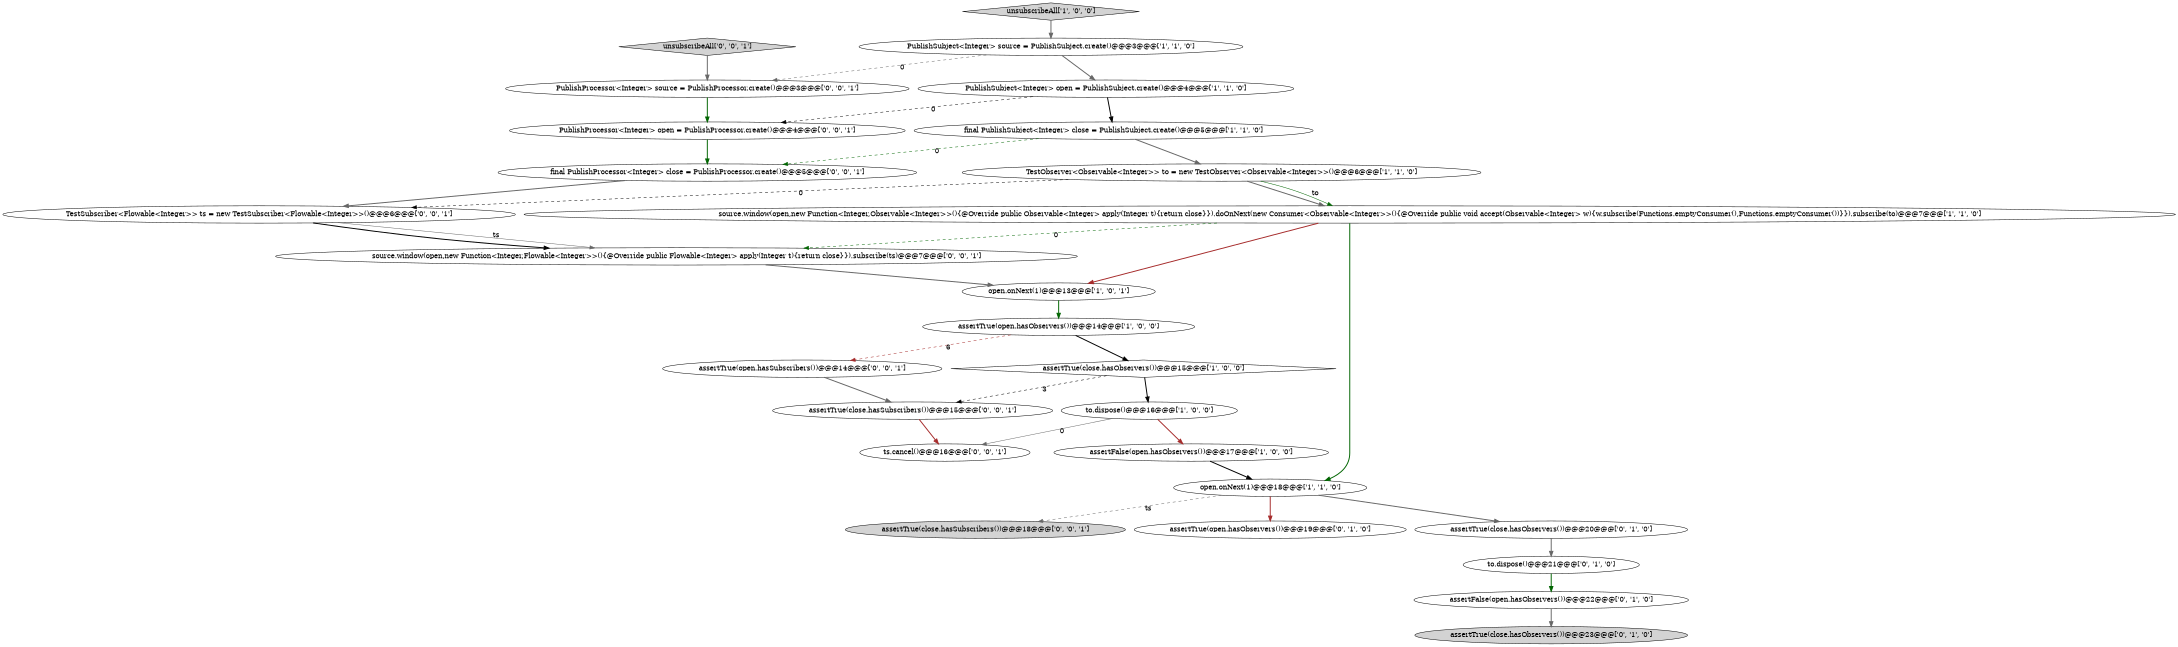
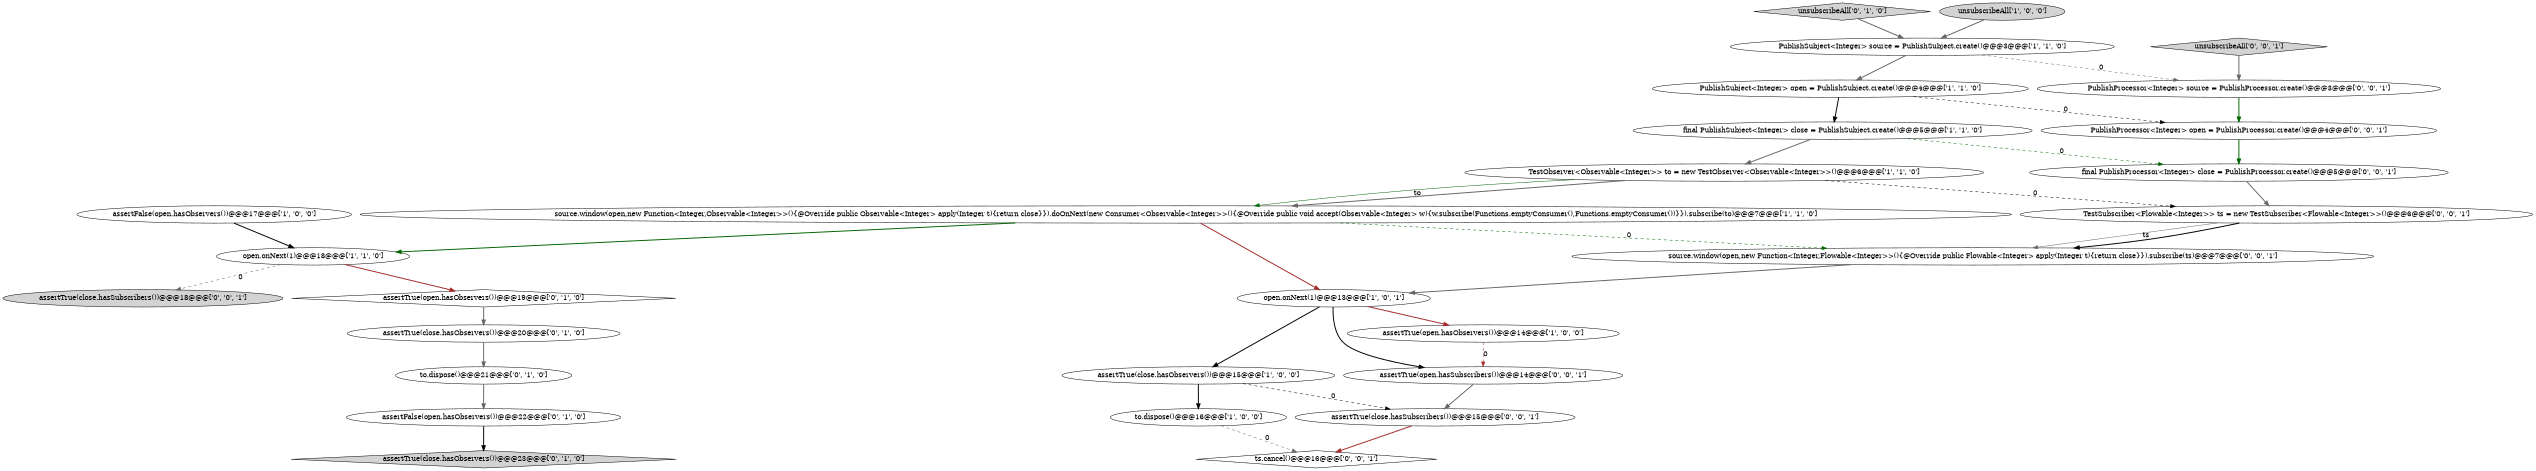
node "unsubscribeAll['1', '0', '0']": shape diamond -> ellipse
node "unsubscribeAll['0', '1', '0']": added
edge "open.onNext(1)@@@13@@@['1', '0', '1']" -> "assertTrue(open.hasObservers())@@@14@@@['1', '0', '0']": color darkgreen -> brown
edge "assertTrue(open.hasObservers())@@@14@@@['1', '0', '0']" -> "assertTrue(close.hasObservers())@@@15@@@['1', '0', '0']": now "open.onNext(1)@@@13@@@['1', '0', '1']" -> "assertTrue(close.hasObservers())@@@15@@@['1', '0', '0']"
edge "assertTrue(open.hasObservers())@@@14@@@['1', '0', '0']" -> "assertTrue(open.hasSubscribers())@@@14@@@['0', '0', '1']": label "6" -> "0"
edge "open.onNext(1)@@@13@@@['1', '0', '1']" -> "assertTrue(open.hasSubscribers())@@@14@@@['0', '0', '1']": added
node "assertTrue(close.hasObservers())@@@15@@@['1', '0', '0']": shape diamond -> ellipse
edge "assertTrue(close.hasObservers())@@@15@@@['1', '0', '0']" -> "assertTrue(close.hasSubscribers())@@@15@@@['0', '0', '1']": label "3" -> "0"
edge "to.dispose()@@@16@@@['1', '0', '0']" -> "assertFalse(open.hasObservers())@@@17@@@['1', '0', '0']": removed
edge "to.dispose()@@@16@@@['1', '0', '0']" -> "ts.cancel()@@@16@@@['0', '0', '1']": style solid -> dashed
node "ts.cancel()@@@16@@@['0', '0', '1']": shape ellipse -> diamond
edge "open.onNext(1)@@@18@@@['1', '1', '0']" -> "assertTrue(close.hasObservers())@@@20@@@['0', '1', '0']": now "assertTrue(open.hasObservers())@@@19@@@['0', '1', '0']" -> "assertTrue(close.hasObservers())@@@20@@@['0', '1', '0']"
edge "open.onNext(1)@@@18@@@['1', '1', '0']" -> "assertTrue(close.hasSubscribers())@@@18@@@['0', '0', '1']": label "ts" -> "0"
node "assertTrue(open.hasObservers())@@@19@@@['0', '1', '0']": shape ellipse -> diamond
edge "to.dispose()@@@21@@@['0', '1', '0']" -> "assertFalse(open.hasObservers())@@@22@@@['0', '1', '0']": color darkgreen -> gray40
edge "assertFalse(open.hasObservers())@@@22@@@['0', '1', '0']" -> "assertTrue(close.hasObservers())@@@23@@@['0', '1', '0']": color gray40 -> black
node "assertTrue(close.hasObservers())@@@23@@@['0', '1', '0']": shape ellipse -> diamond
